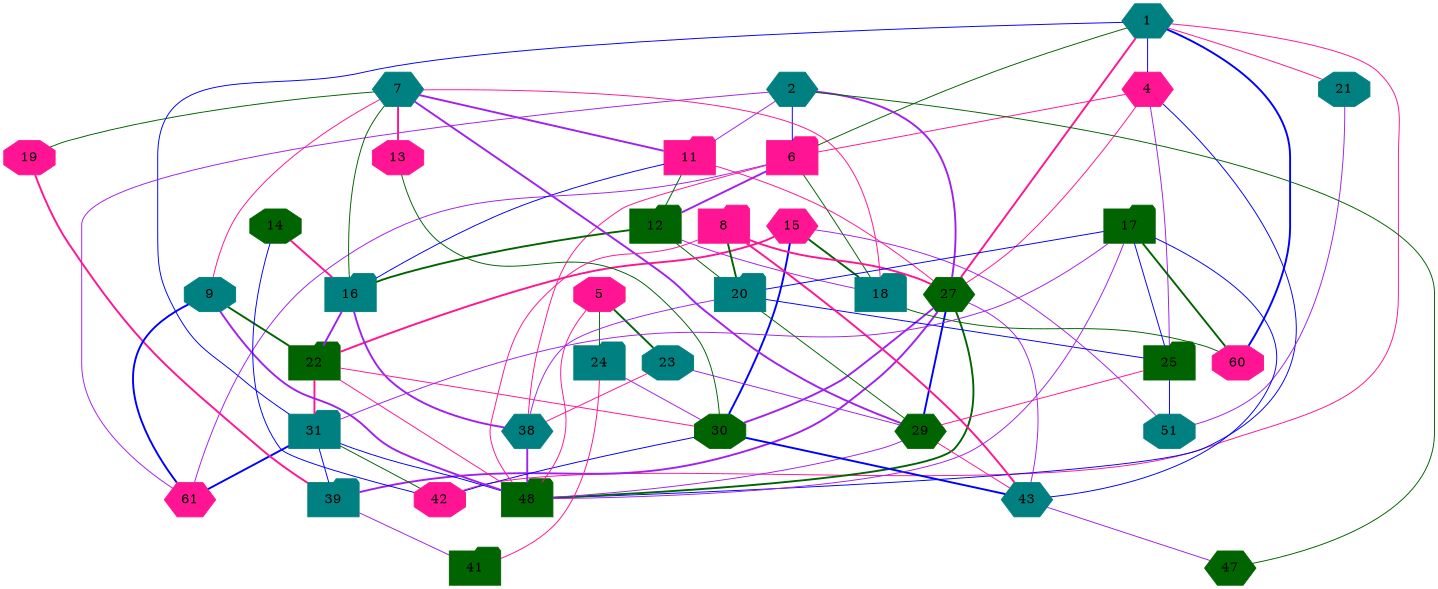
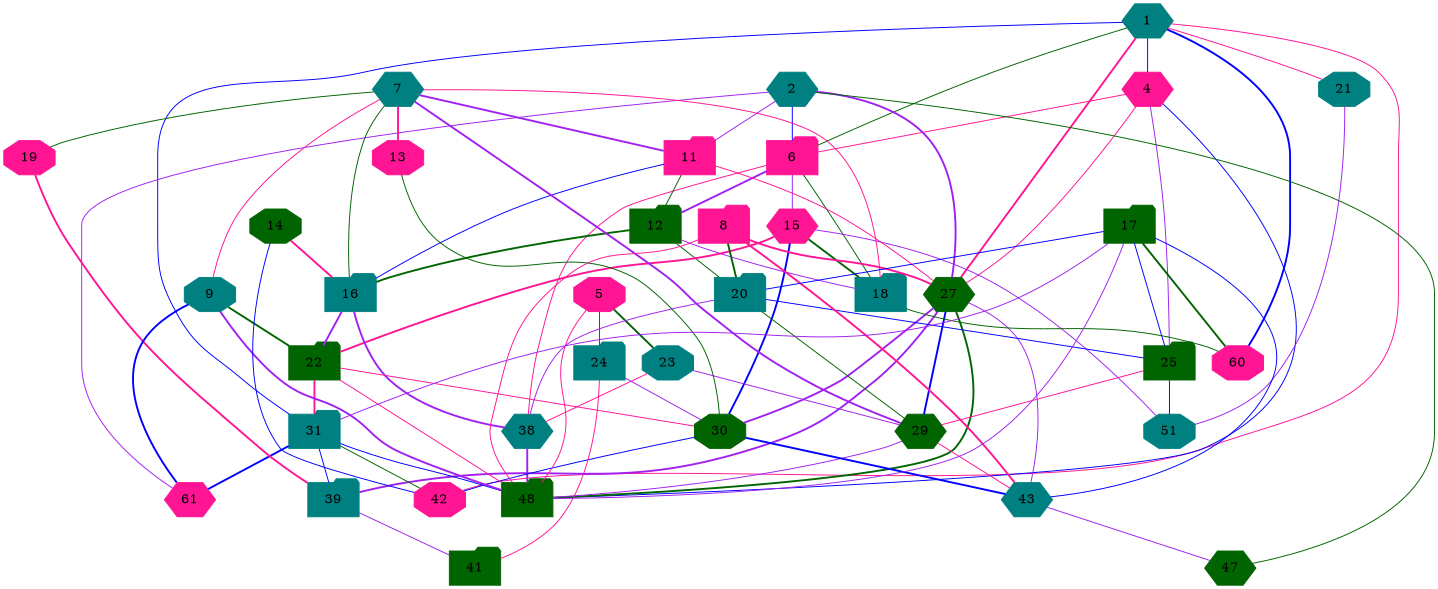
edge "6" -- "61": now "6" -- "15"
